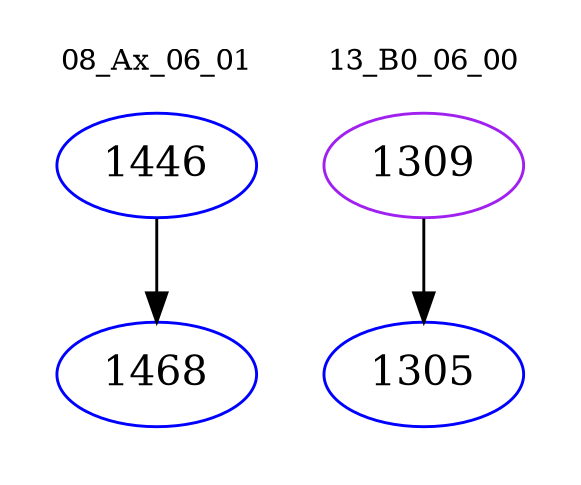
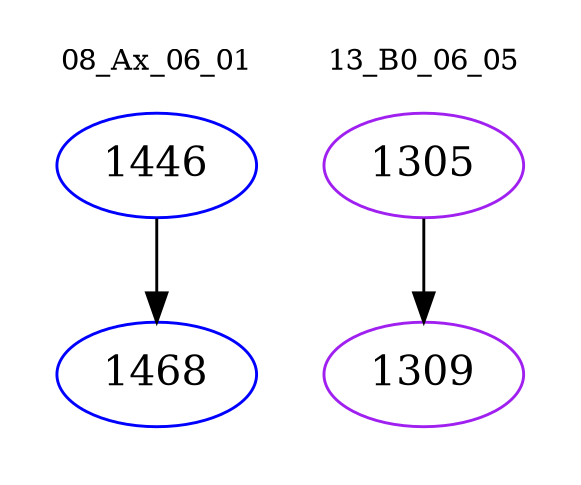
cluster "13_B0_06_00": label "13_B0_06_00" -> "13_B0_06_05"
edge "1309" -> "1305": reversed
node "1305": color blue -> purple
